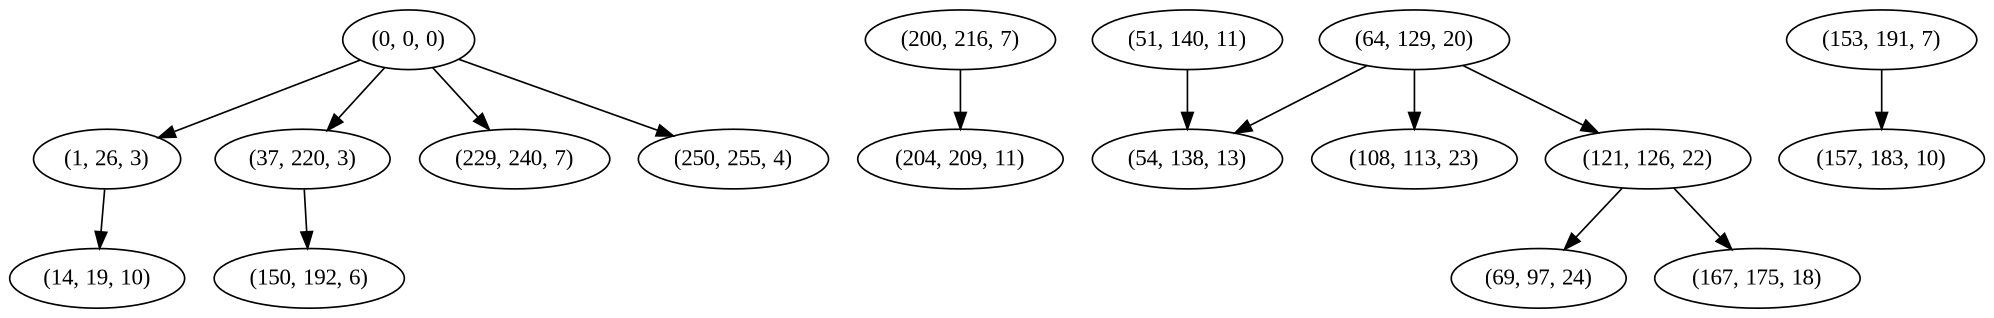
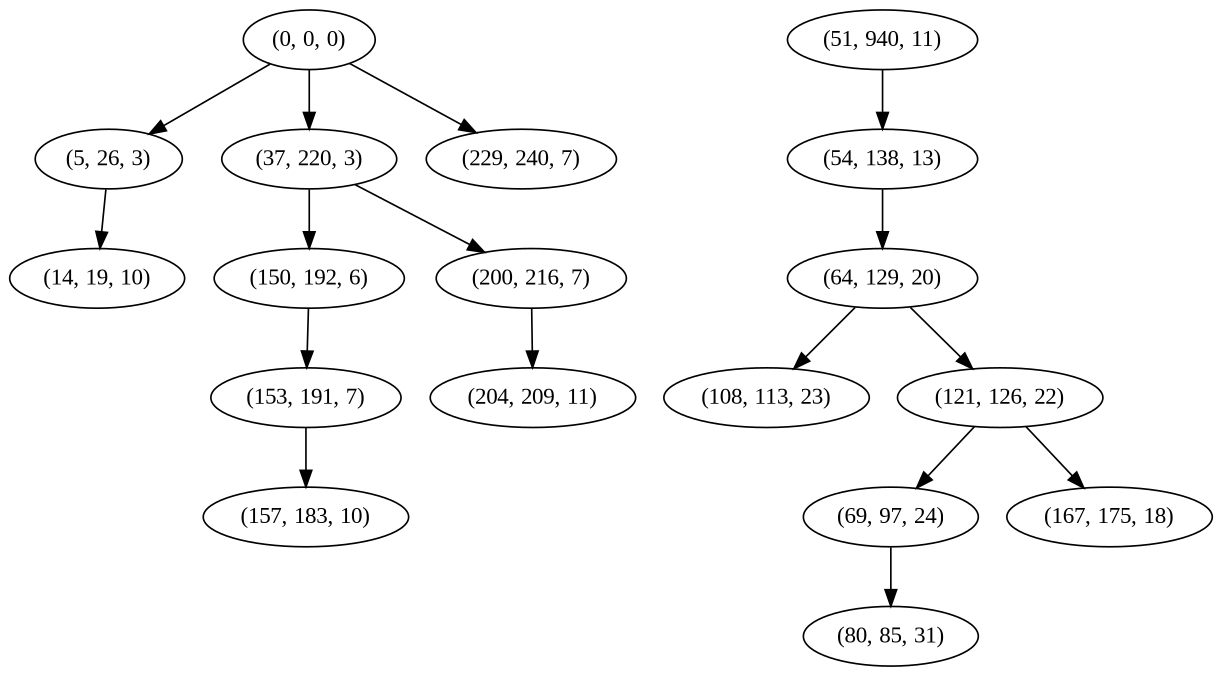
node "(51, 140, 11)": label "(51, 140, 11)" -> "(51, 940, 11)"
edge "(64, 129, 20)" -> "(54, 138, 13)": reversed
node "(1, 26, 3)": label "(1, 26, 3)" -> "(5, 26, 3)"
node "(250, 255, 4)": removed
edge "(37, 220, 3)" -> "(200, 216, 7)": added
edge "(150, 192, 6)" -> "(153, 191, 7)": added
node "(80, 85, 31)": added
